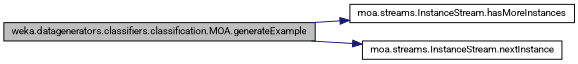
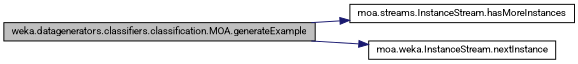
node "moa.streams.InstanceStream.nextInstance": label "moa.streams.InstanceStream.nextInstance" -> "moa.weka.InstanceStream.nextInstance"
